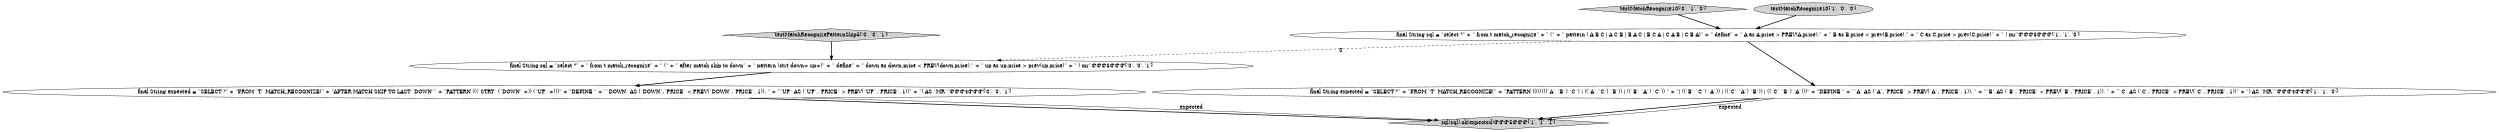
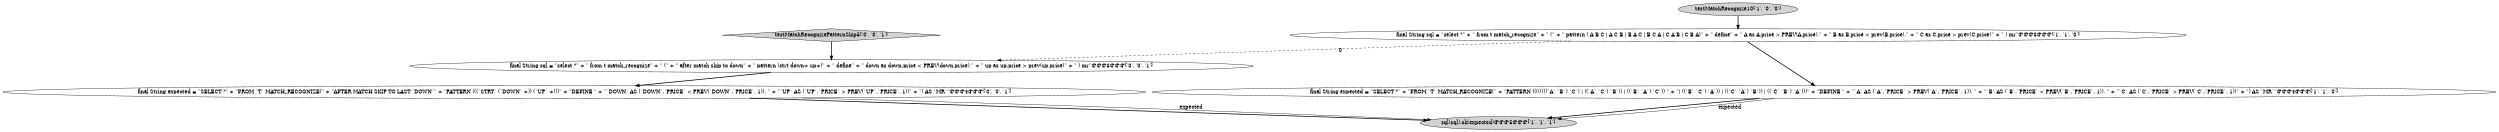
node "testMatchRecognize10['0', '1', '0']": removed
node "sql(sql).ok(expected)@@@5@@@['1', '1', '1']": shape diamond -> ellipse
